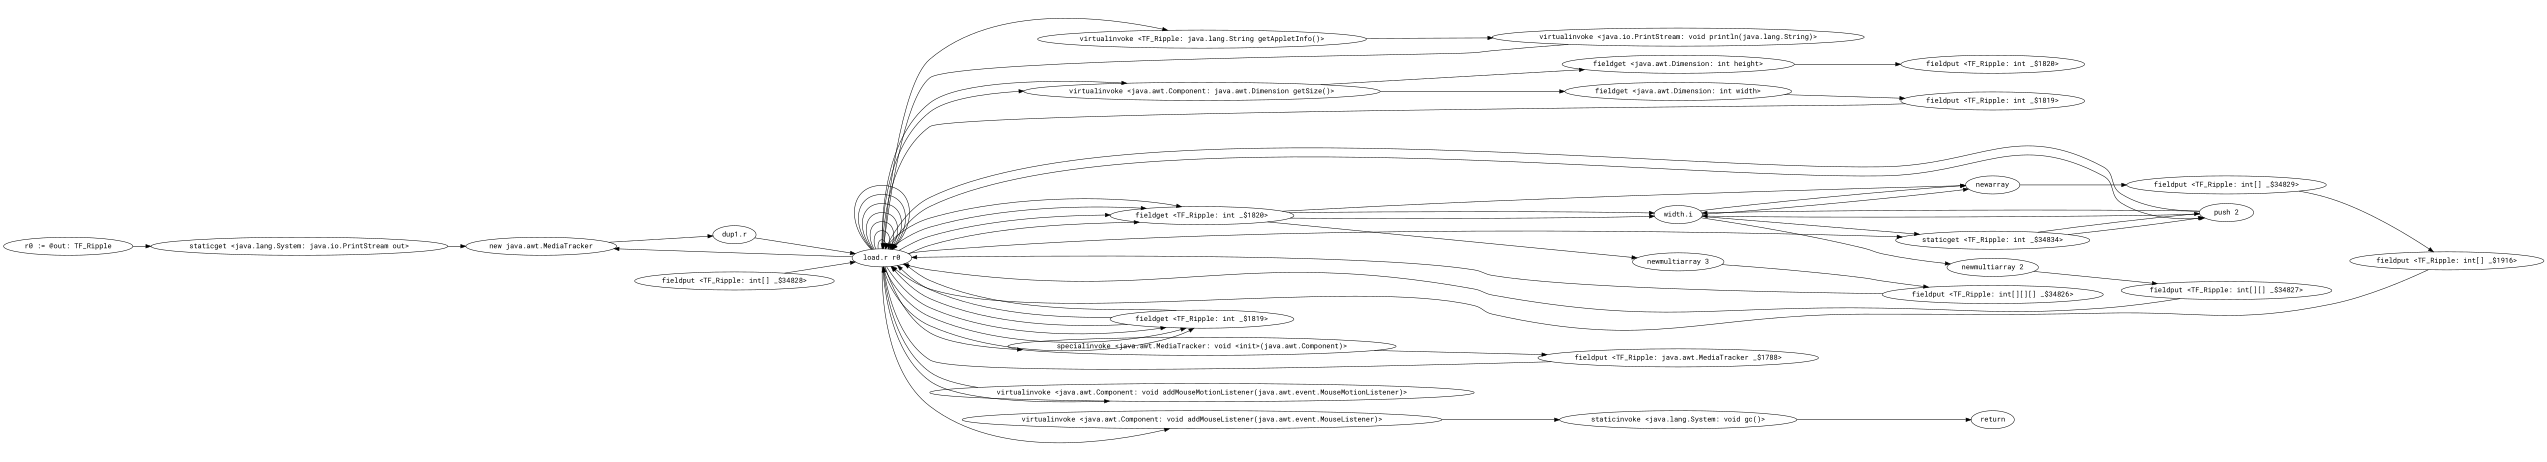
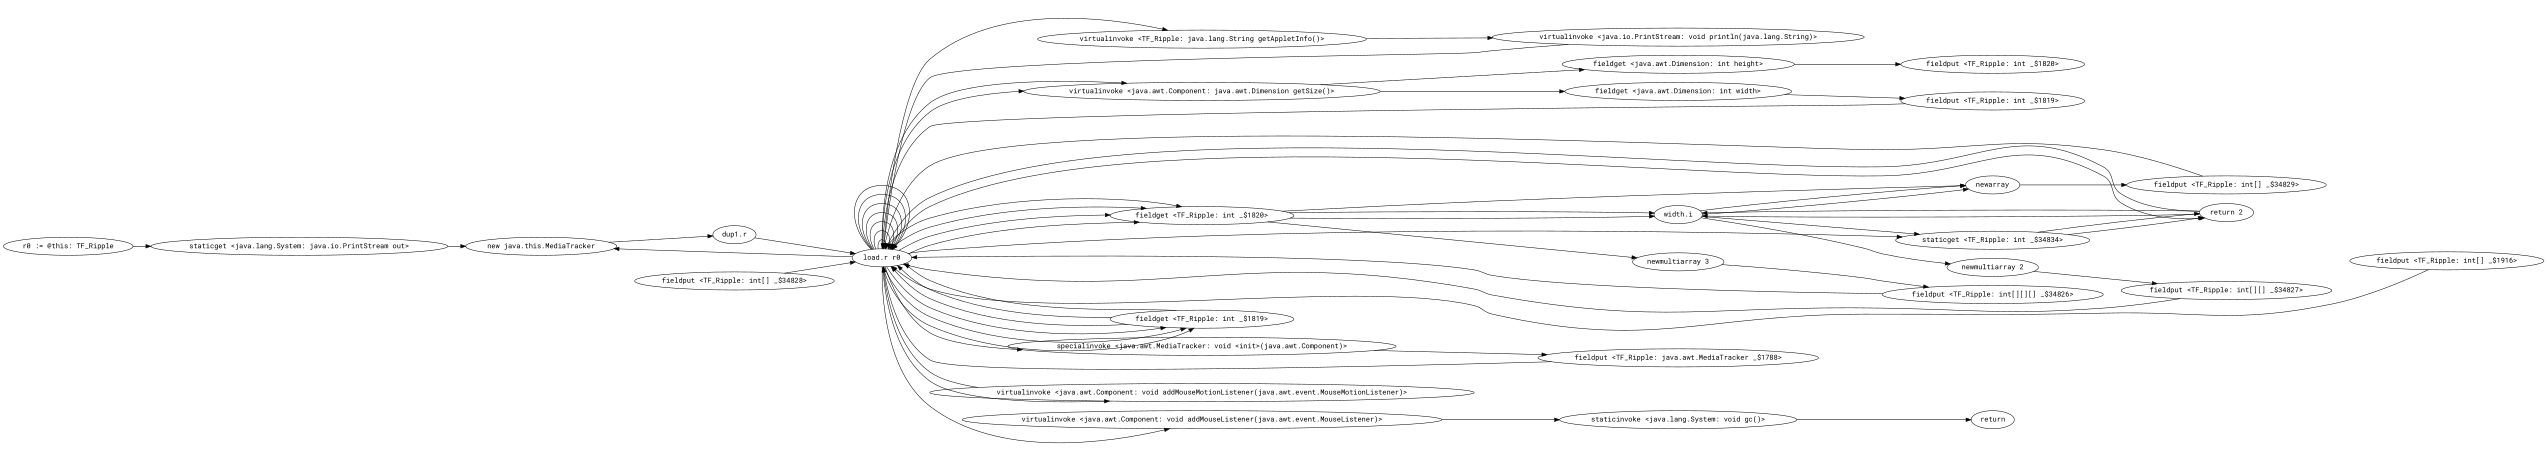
node "push 2": label "push 2" -> "return 2"
edge "fieldput <TF_Ripple: int[] _$34829>" -> "fieldput <TF_Ripple: int[] _$1916>": now "fieldput <TF_Ripple: int[] _$34829>" -> "load.r r0"
node "r0 := @out: TF_Ripple": label "r0 := @out: TF_Ripple" -> "r0 := @this: TF_Ripple"
node "new java.awt.MediaTracker": label "new java.awt.MediaTracker" -> "new java.this.MediaTracker"
